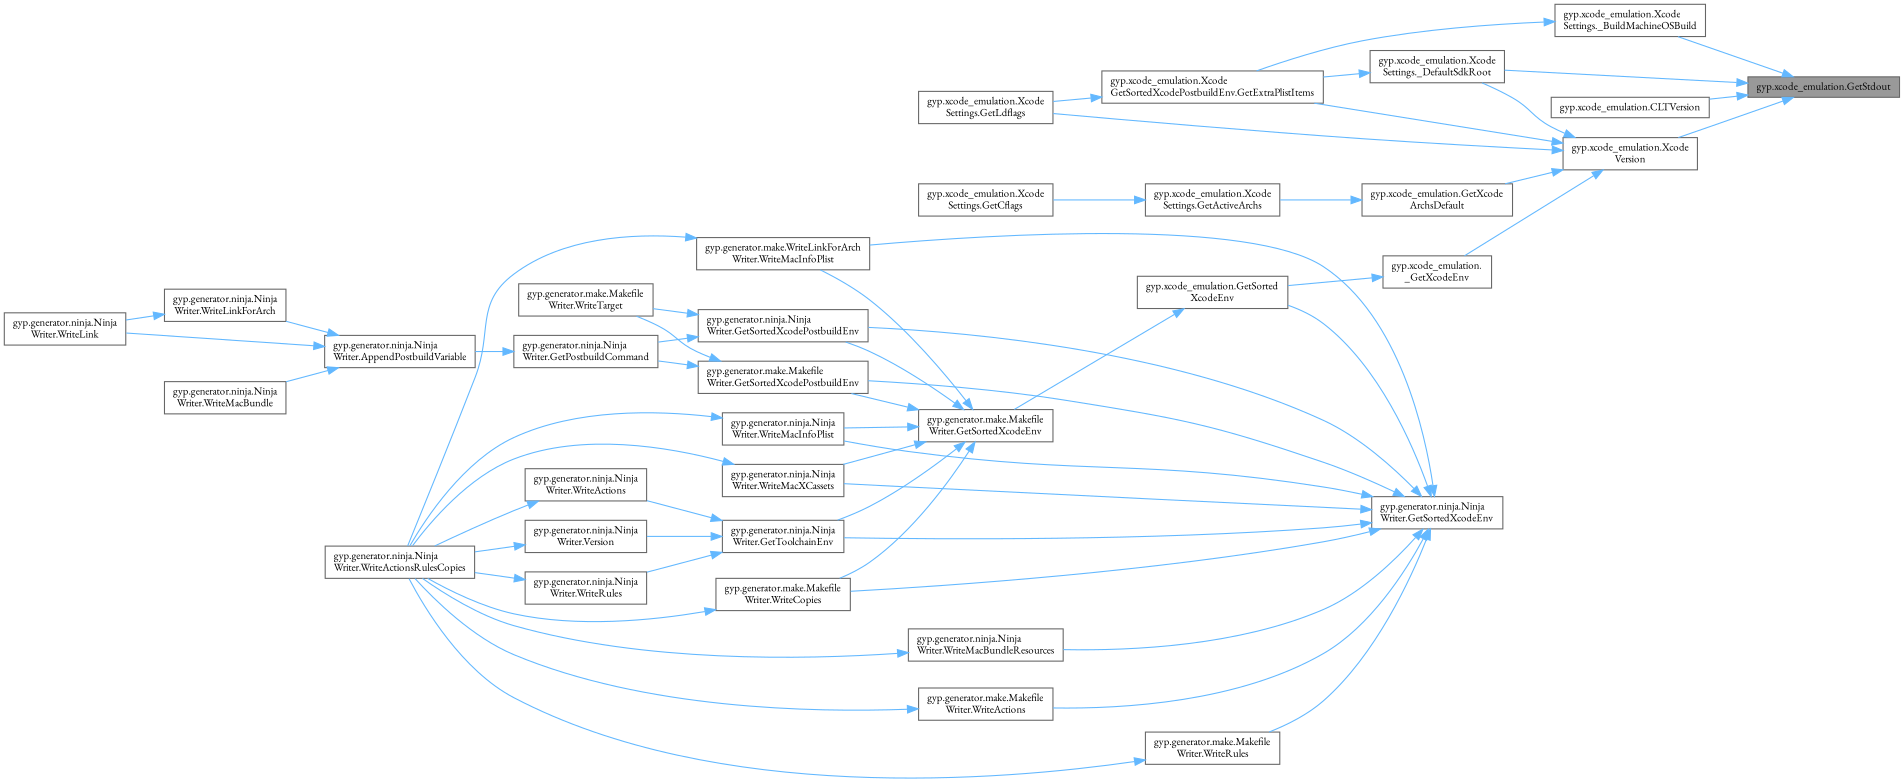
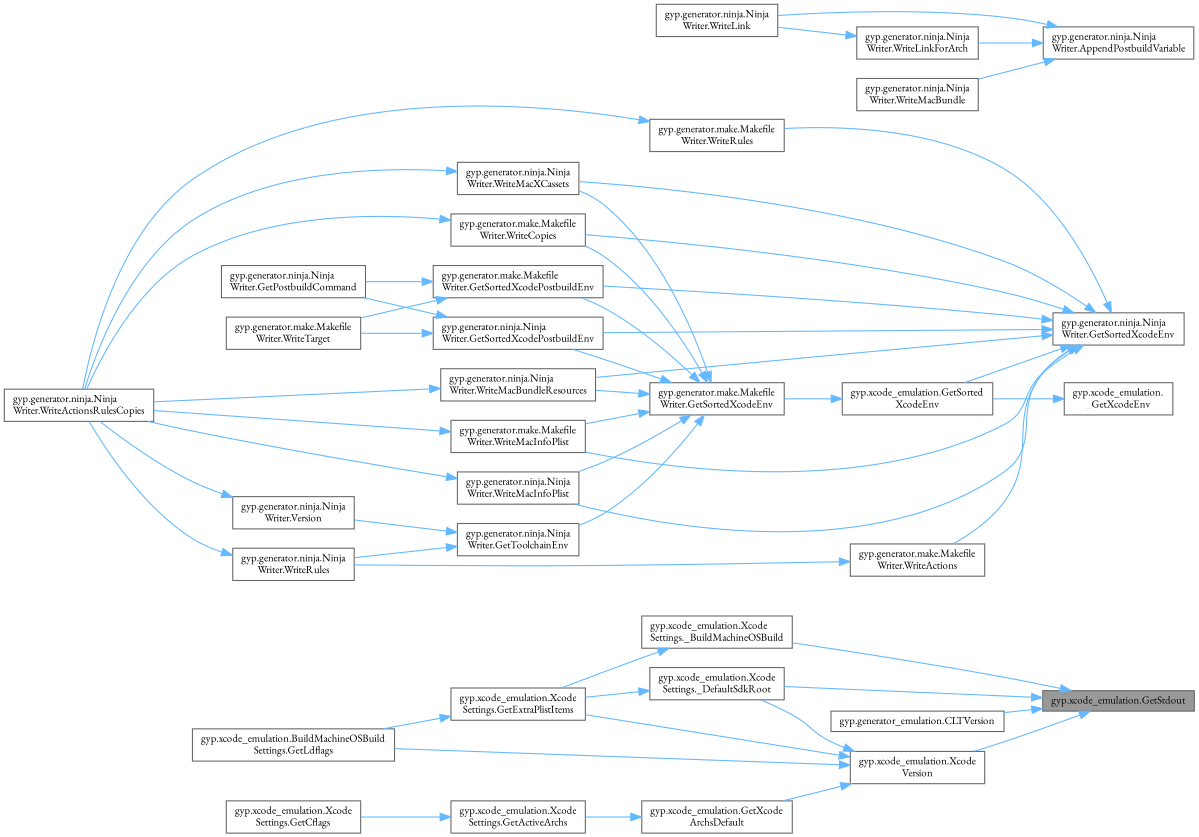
node "gyp.xcode_emulation.Xcode GetSortedXcodePostbuildEnv.GetExtraPlistItems": label "gyp.xcode_emulation.Xcode GetSortedXcodePostbuildEnv.GetExtraPlistItems" -> "gyp.xcode_emulation.Xcode Settings.GetExtraPlistItems"
node "gyp.xcode_emulation.Xcode Settings.GetLdflags": label "gyp.xcode_emulation.Xcode Settings.GetLdflags" -> "gyp.xcode_emulation.BuildMachineOSBuild Settings.GetLdflags"
node "gyp.xcode_emulation.CLTVersion": label "gyp.xcode_emulation.CLTVersion" -> "gyp.generator_emulation.CLTVersion"
edge "gyp.xcode_emulation. _GetXcodeEnv" -> "gyp.xcode_emulation.Xcode Version": removed
node "gyp.generator.make.WriteLinkForArch Writer.WriteMacInfoPlist": label "gyp.generator.make.WriteLinkForArch Writer.WriteMacInfoPlist" -> "gyp.generator.make.Makefile Writer.WriteMacInfoPlist"
edge "gyp.generator.ninja.Ninja Writer.AppendPostbuildVariable" -> "gyp.generator.ninja.Ninja Writer.GetPostbuildCommand": removed
edge "gyp.generator.ninja.Ninja Writer.WriteMacBundleResources" -> "gyp.generator.make.Makefile Writer.GetSortedXcodeEnv": added
node "gyp.generator.ninja.Ninja Writer.WriteActions": removed
edge "gyp.generator.ninja.Ninja Writer.GetToolchainEnv" -> "gyp.generator.ninja.Ninja Writer.GetSortedXcodeEnv": removed
edge "gyp.generator.ninja.Ninja Writer.WriteActionsRulesCopies" -> "gyp.generator.make.Makefile Writer.WriteActions": now "gyp.generator.ninja.Ninja Writer.WriteRules" -> "gyp.generator.make.Makefile Writer.WriteActions"
